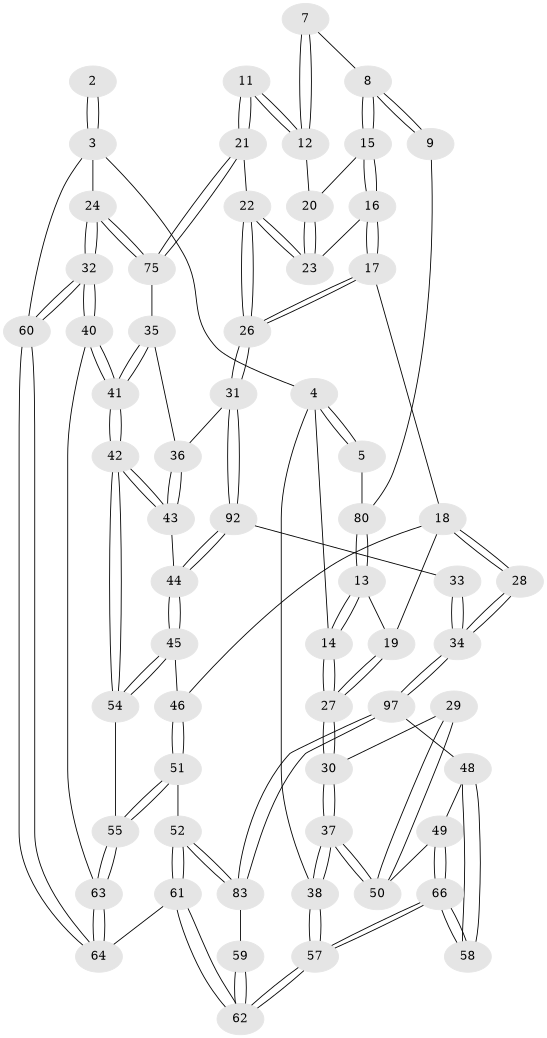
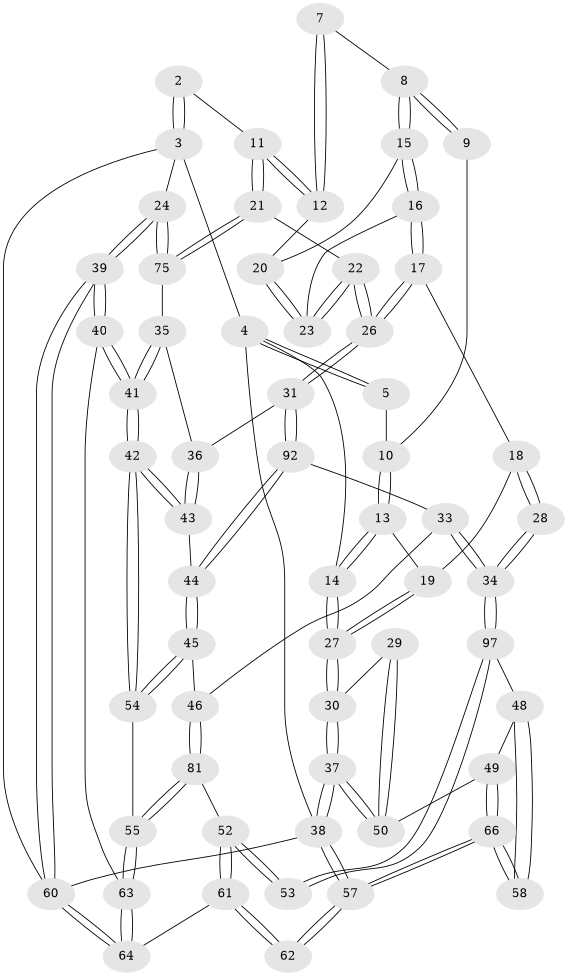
edge "2" -- "11": added
node "32": label "32" -> "39"
node "80": label "80" -> "10"
edge "18" -- "46": now "33" -- "46"
node "51": label "51" -> "81"
edge "38" -- "60": added
node "83": label "83" -> "53"
node "59": removed
